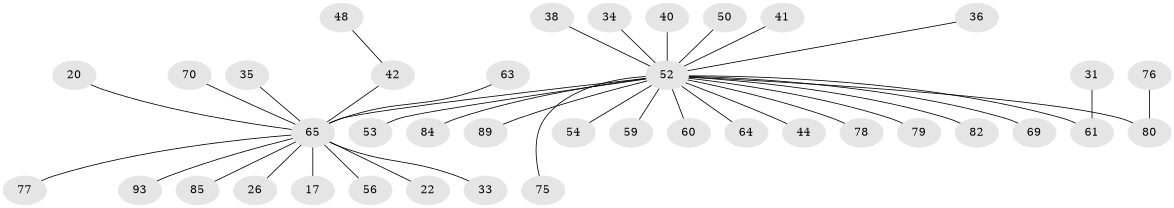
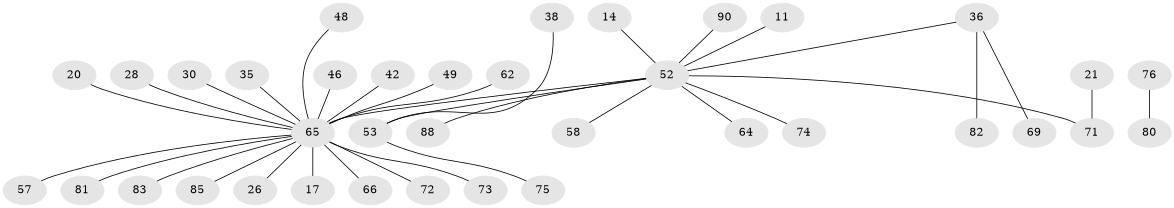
node "34": label "34" -> "14"
node "40": removed
node "50": label "50" -> "90"
node "41": label "41" -> "11"
edge "48" -- "42": now "48" -- "65"
edge "38" -- "52": now "38" -- "53"
node "28": added
node "70": label "70" -> "30"
node "46": added
node "49": added
node "63": label "63" -> "62"
node "31": label "31" -> "21"
edge "52" -- "82": now "36" -- "82"
edge "52" -- "75": now "53" -- "75"
edge "52" -- "69": now "36" -- "69"
edge "52" -- "80": removed
node "84": label "84" -> "88"
node "89": removed
node "54": label "54" -> "58"
node "59": removed
node "60": removed
node "44": label "44" -> "74"
node "78": removed
node "79": removed
node "61": label "61" -> "71"
node "77": label "77" -> "57"
node "81": added
node "93": label "93" -> "83"
node "56": label "56" -> "66"
node "22": label "22" -> "72"
node "33": label "33" -> "73"
